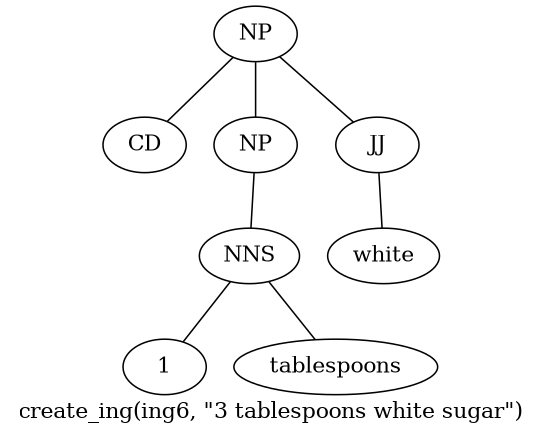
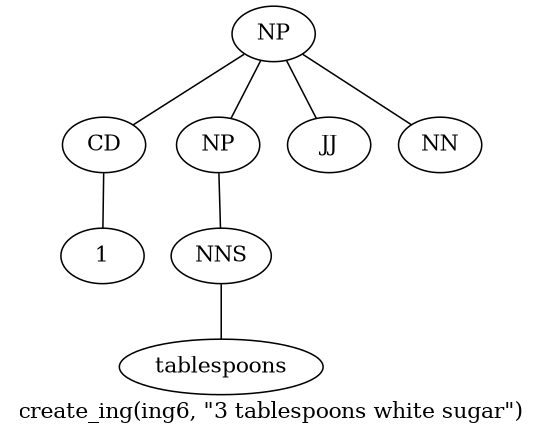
node "NN": added
node "white": removed
edge "NNS" -- "1": now "CD" -- "1"
